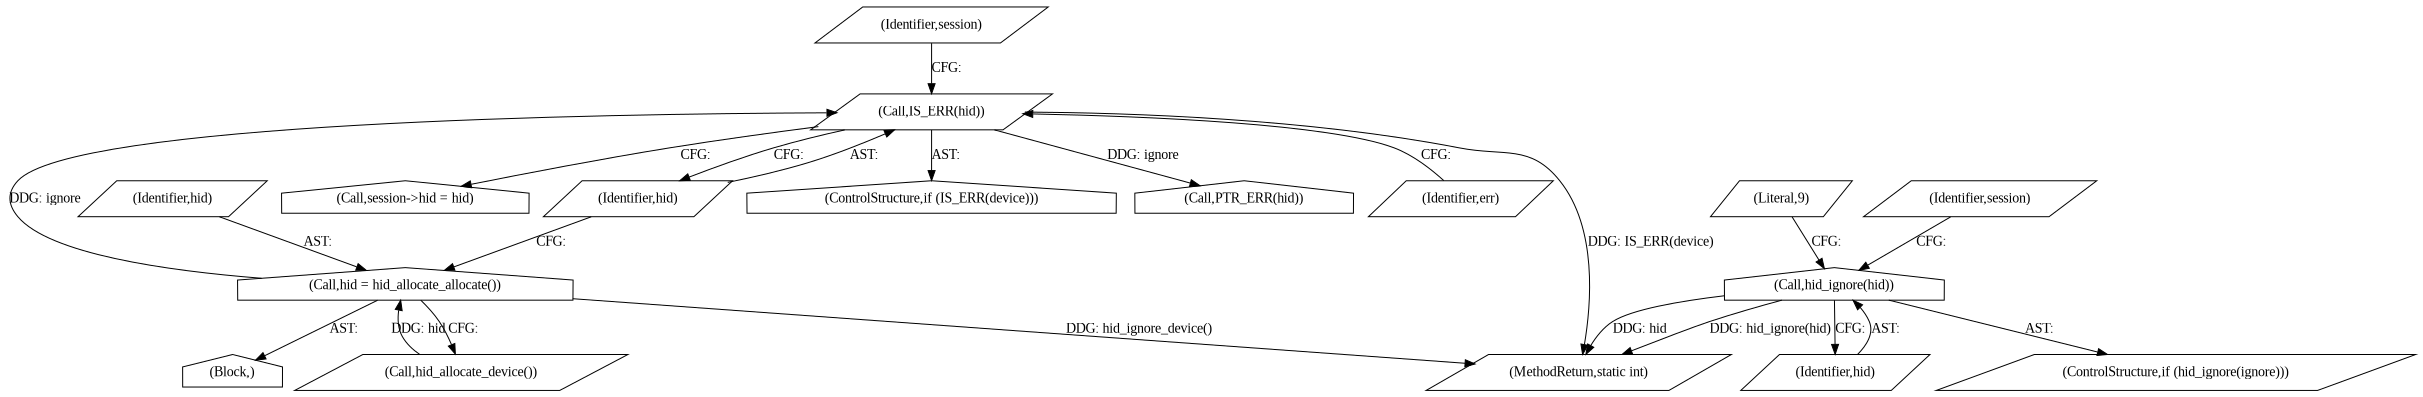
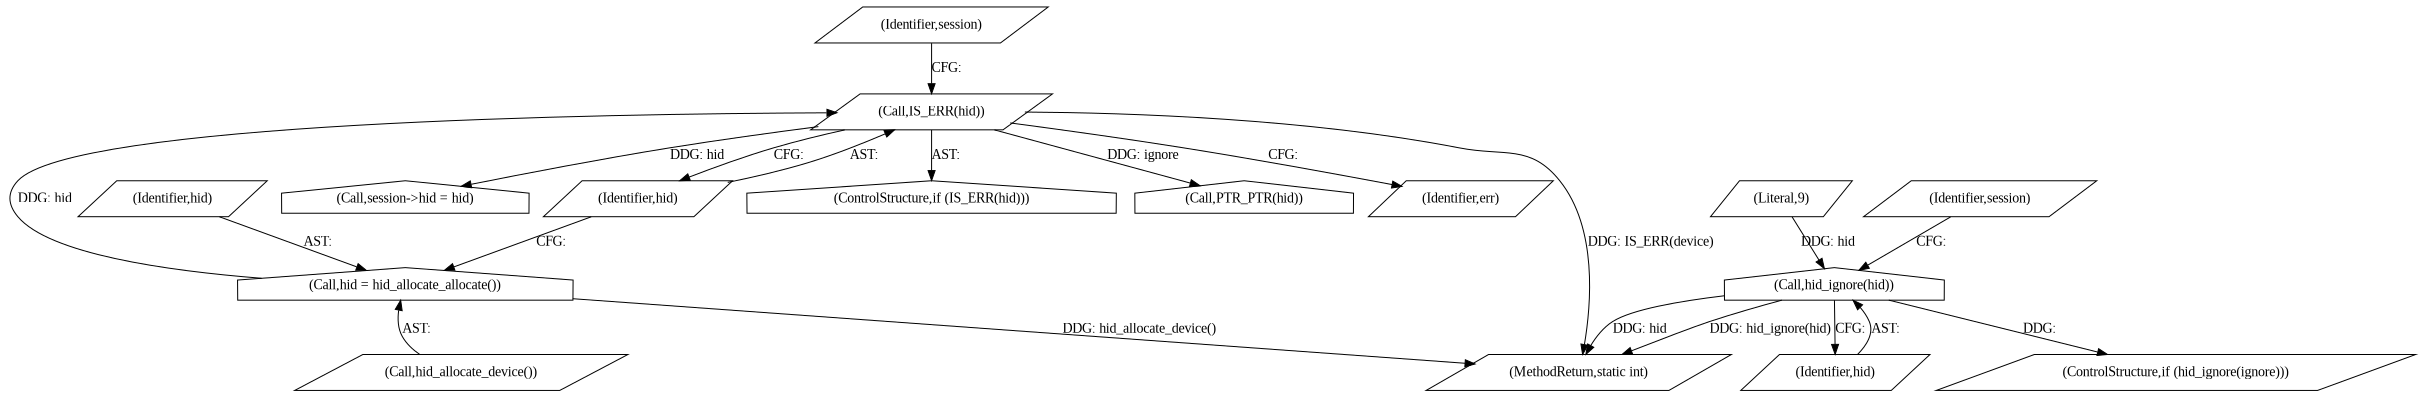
edge "(Identifier,err)" -> "(Call,IS_ERR(hid))": reversed
edge "(Call,IS_ERR(hid))" -> "(Call,session->hid = hid)": label "CFG: " -> "DDG: hid"
edge "(Call,hid = hid_allocate_allocate())" -> "(Call,IS_ERR(hid))": label "DDG: ignore" -> "DDG: hid"
node "(ControlStructure,if (IS_ERR(device)))": label "(ControlStructure,if (IS_ERR(device)))" -> "(ControlStructure,if (IS_ERR(hid)))"
node "(Call,PTR_ERR(hid))": label "(Call,PTR_ERR(hid))" -> "(Call,PTR_PTR(hid))"
edge "(Literal,9)" -> "(Call,hid_ignore(hid))": label "CFG: " -> "DDG: hid"
edge "(Call,hid = hid_allocate_allocate())" -> "(Call,hid_allocate_device())": removed, label "CFG:"
edge "(Call,hid_allocate_device())" -> "(Call,hid = hid_allocate_allocate())": label "DDG: hid" -> "AST: "
edge "(Call,hid = hid_allocate_allocate())" -> "(MethodReturn,static int)": label "DDG: hid_ignore_device()" -> "DDG: hid_allocate_device()"
edge "(Call,hid_ignore(hid))" -> "(ControlStructure,if (hid_ignore(ignore)))": label "AST: " -> "DDG: "
node "(Block,)": removed
